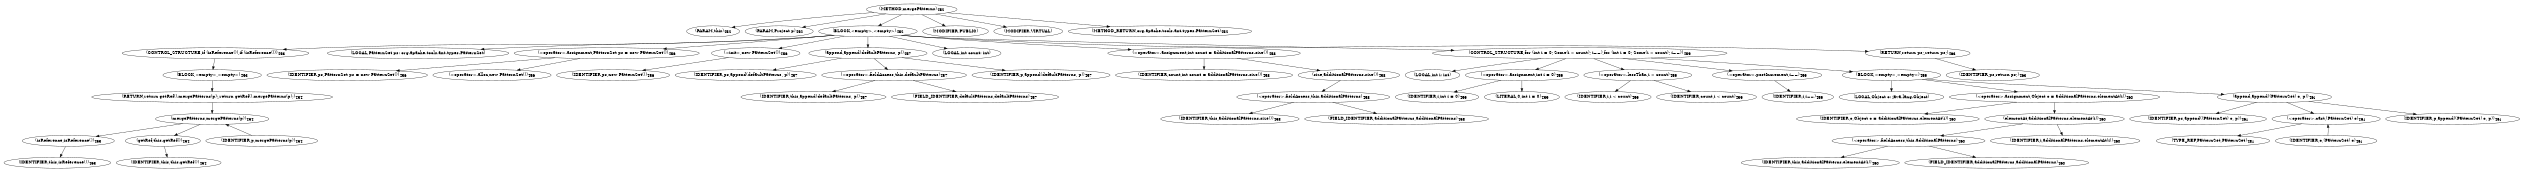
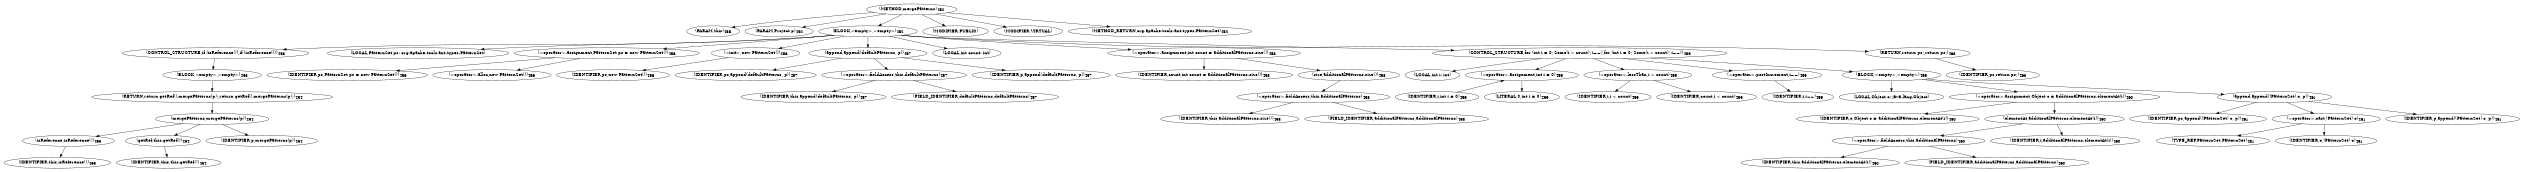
node "(PARAM,this)": text "452" -> "455"
edge "(<operator>.assignment,int i = 0)" -> "(IDENTIFIER,i,int i = 0)": reversed
edge "(IDENTIFIER,p,mergePatterns(p))" -> "(mergePatterns,mergePatterns(p))": reversed
edge "(IDENTIFIER,o,(PatternSet) o)" -> "(<operator>.cast,(PatternSet) o)": reversed
